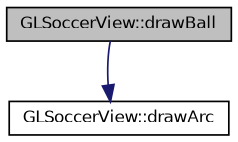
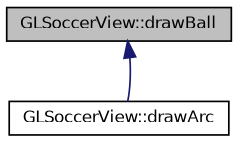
edge "GLSoccerView::drawBall" -> "GLSoccerView::drawArc": reversed
